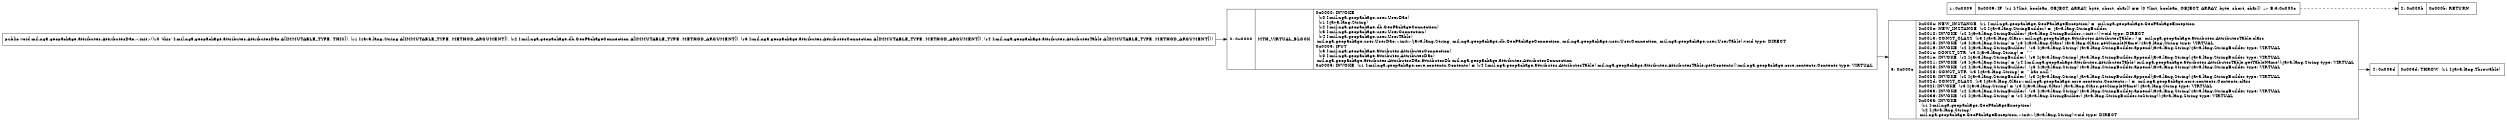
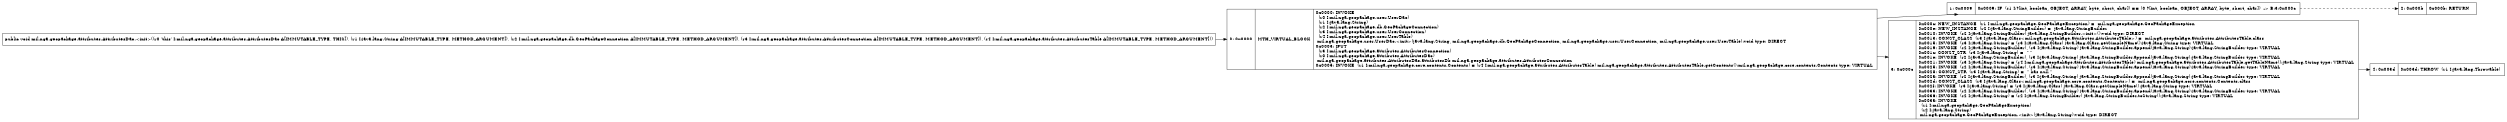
edge "0: 0x0000" -> "1: 0x0009": added
